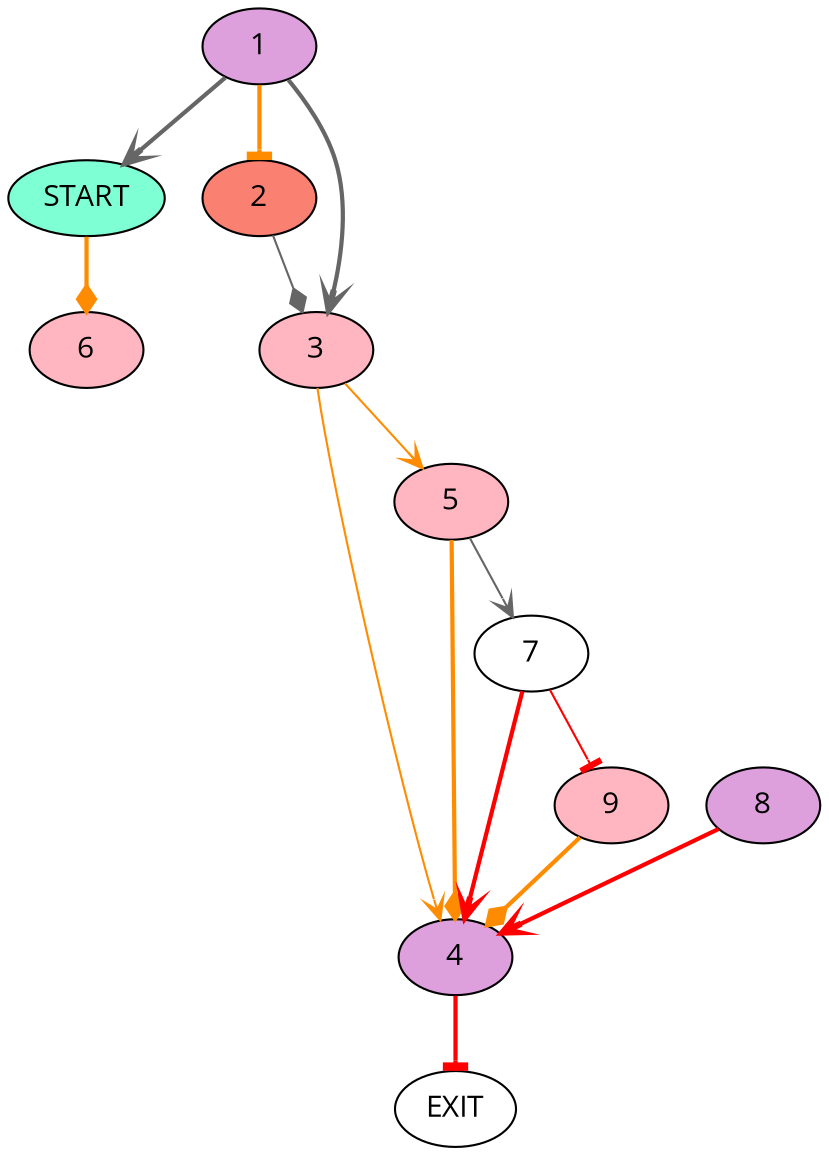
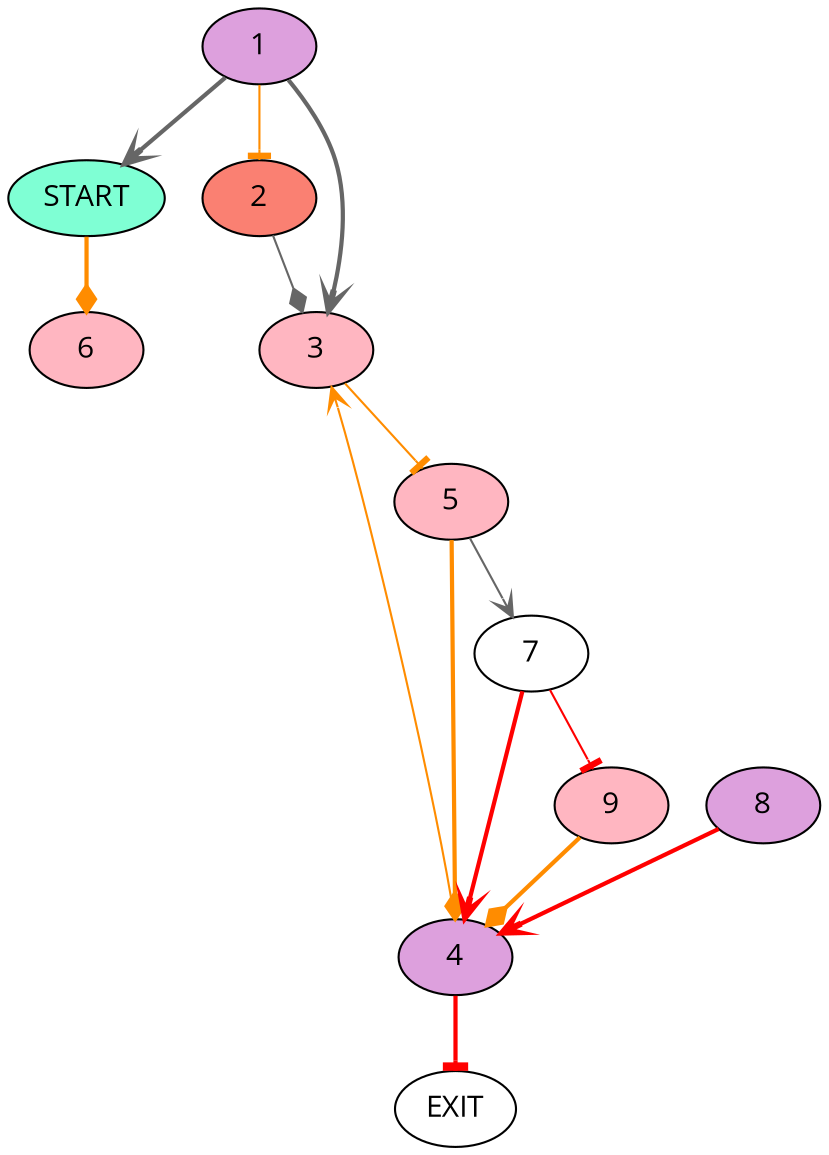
edge "1" -> "2": style bold -> solid
edge "3" -> "5": arrowhead vee -> tee
edge "3" -> "4": reversed
